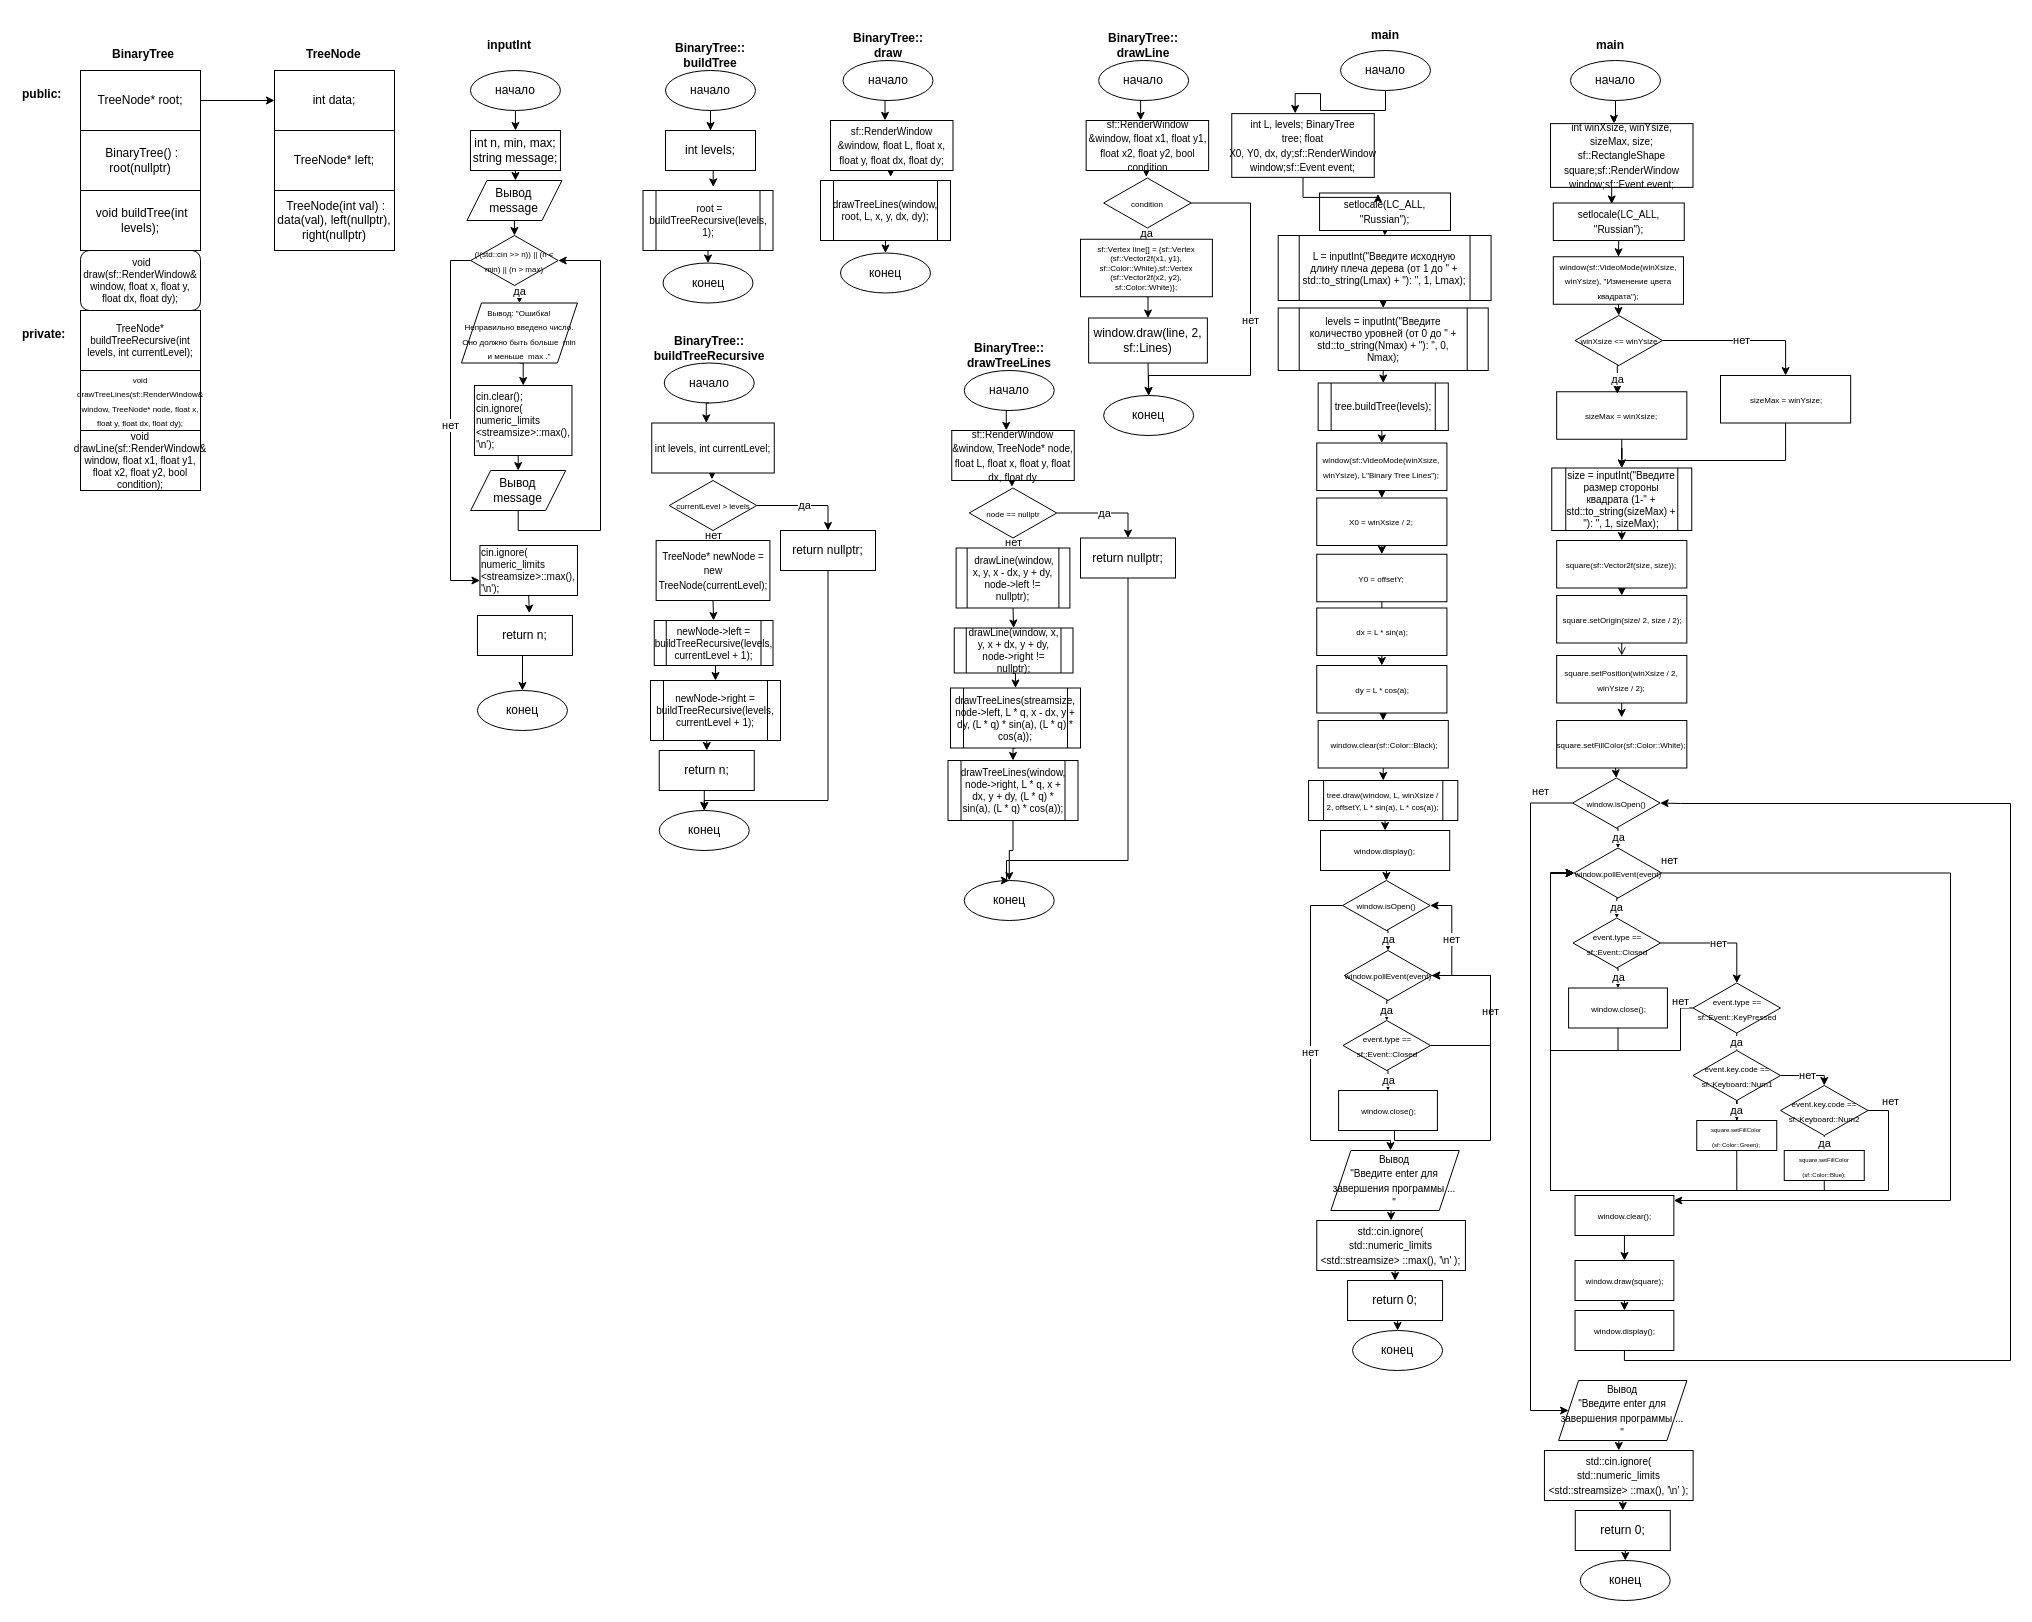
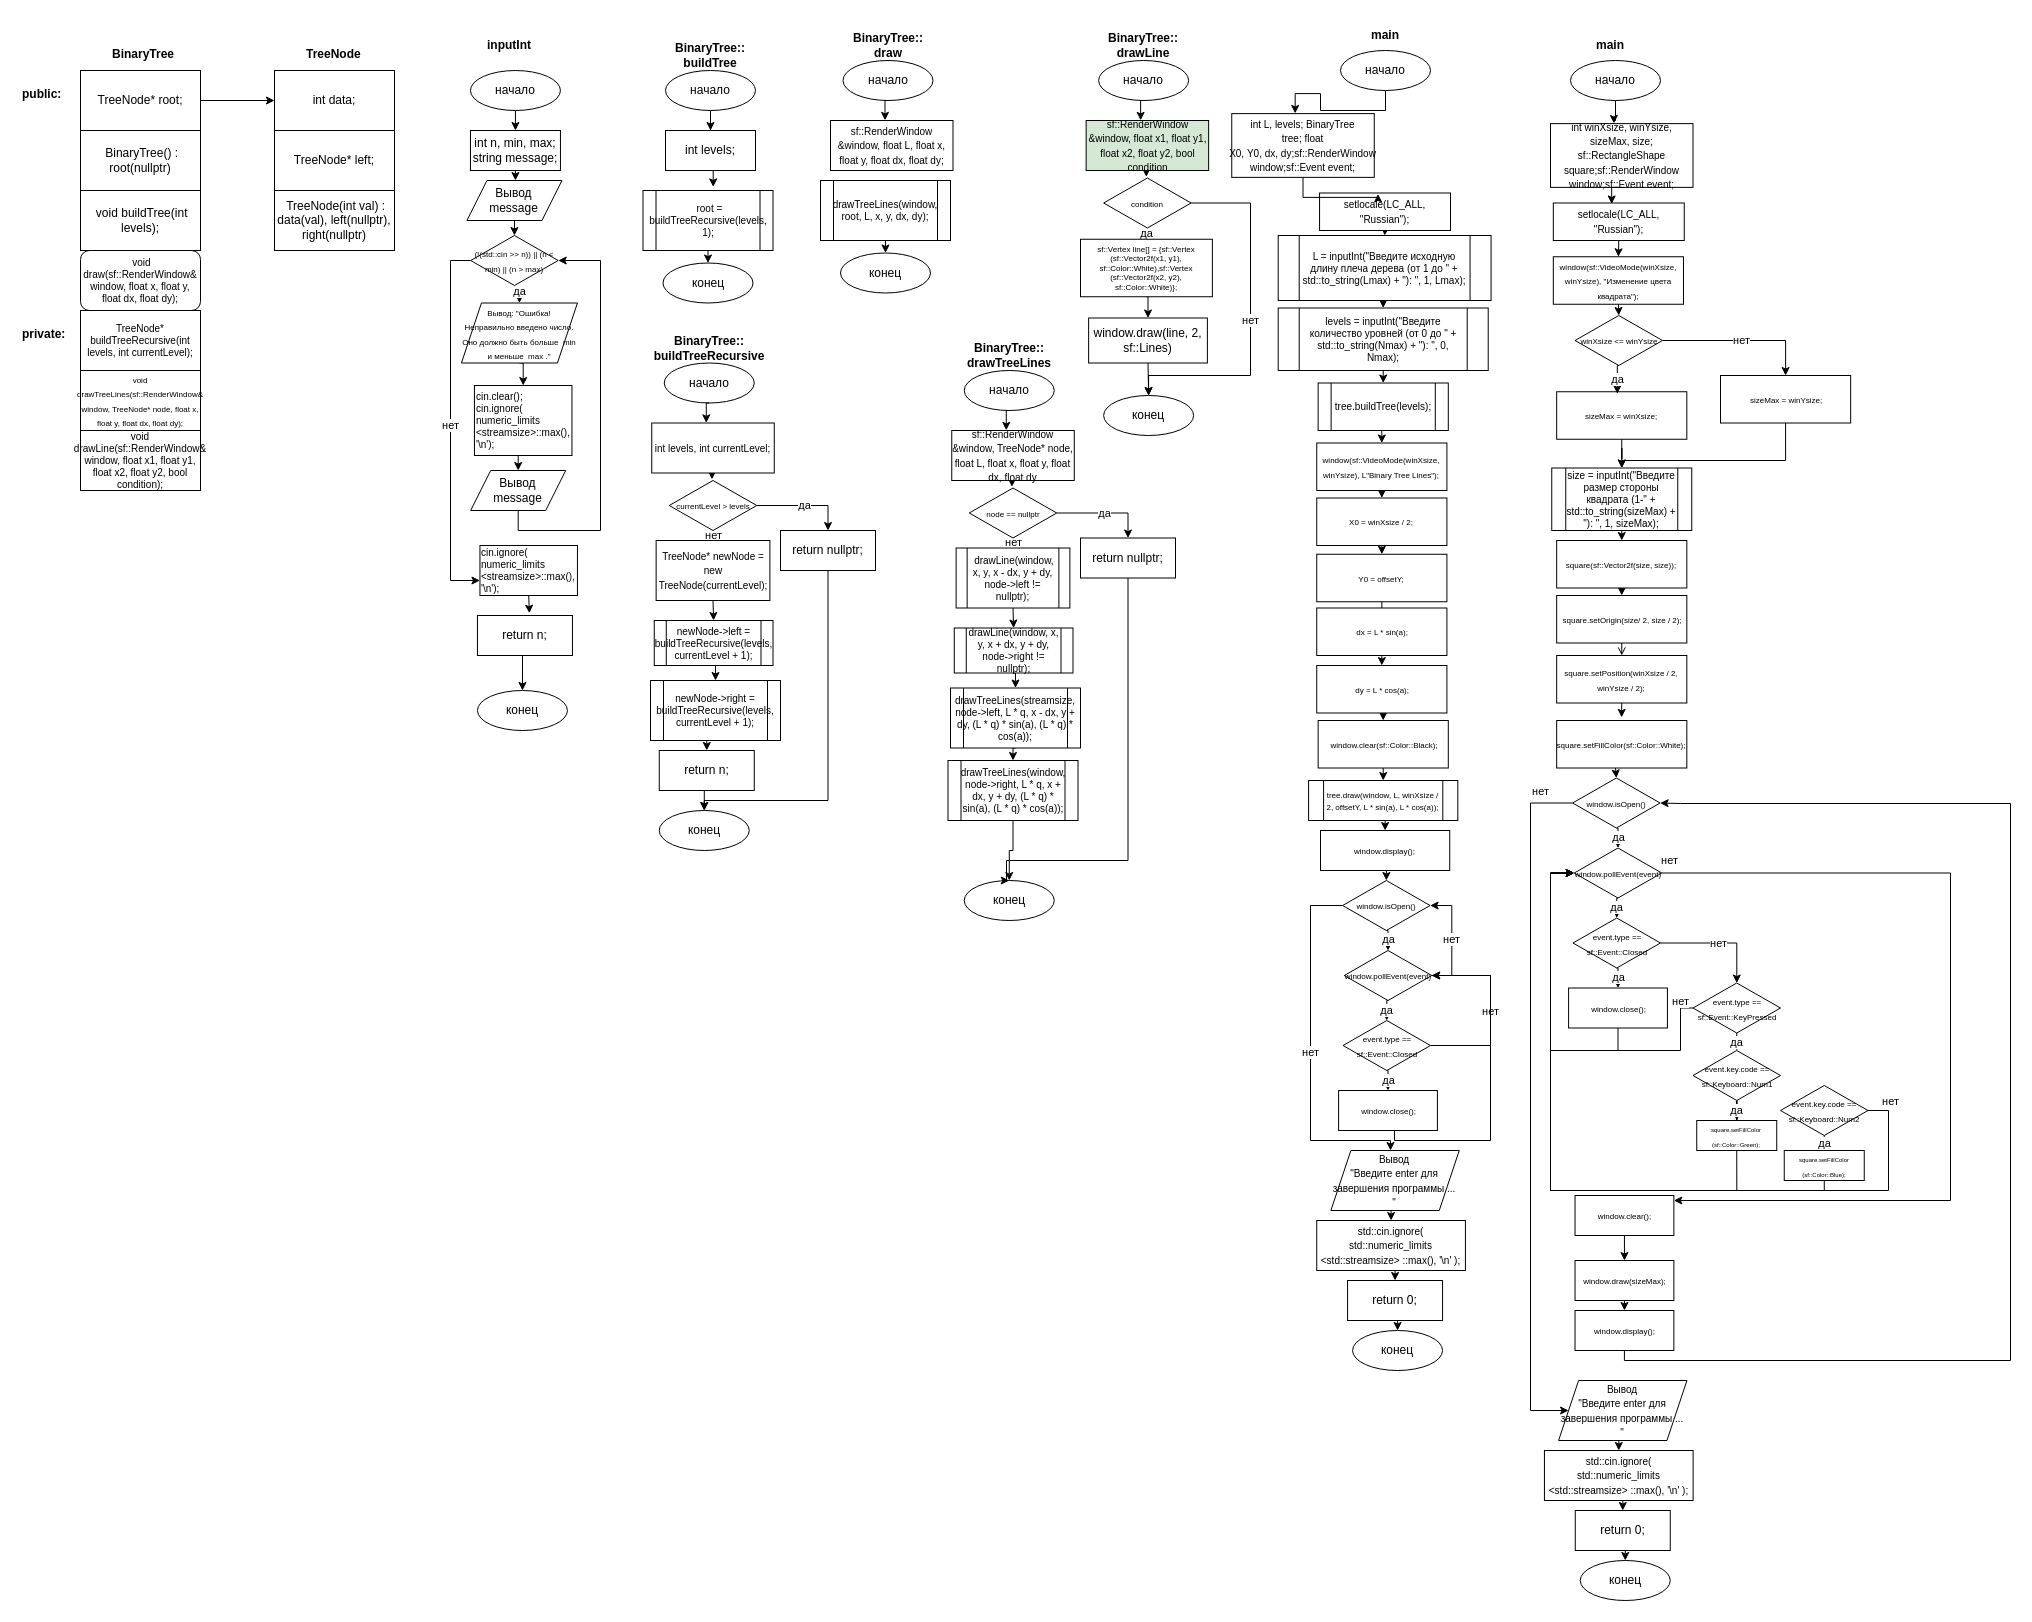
node "sf::RenderWindow &window, float x1, float y1, float x2, float y2, bool condition": fillcolor #ffffff -> #d5e8d4
edge "sf::RenderWindow &window, float L, float x, float y, float dx, float dy;" -> "drawTreeLines(window, root, L, x, y, dx, dy);": removed
edge "event.key.code == sf::Keyboard::Num1" -> "event.key.code == sf::Keyboard::Num2": removed, label "нет"
node "window.draw(square);": label "window.draw(square);" -> "window.draw(sizeMax);"
